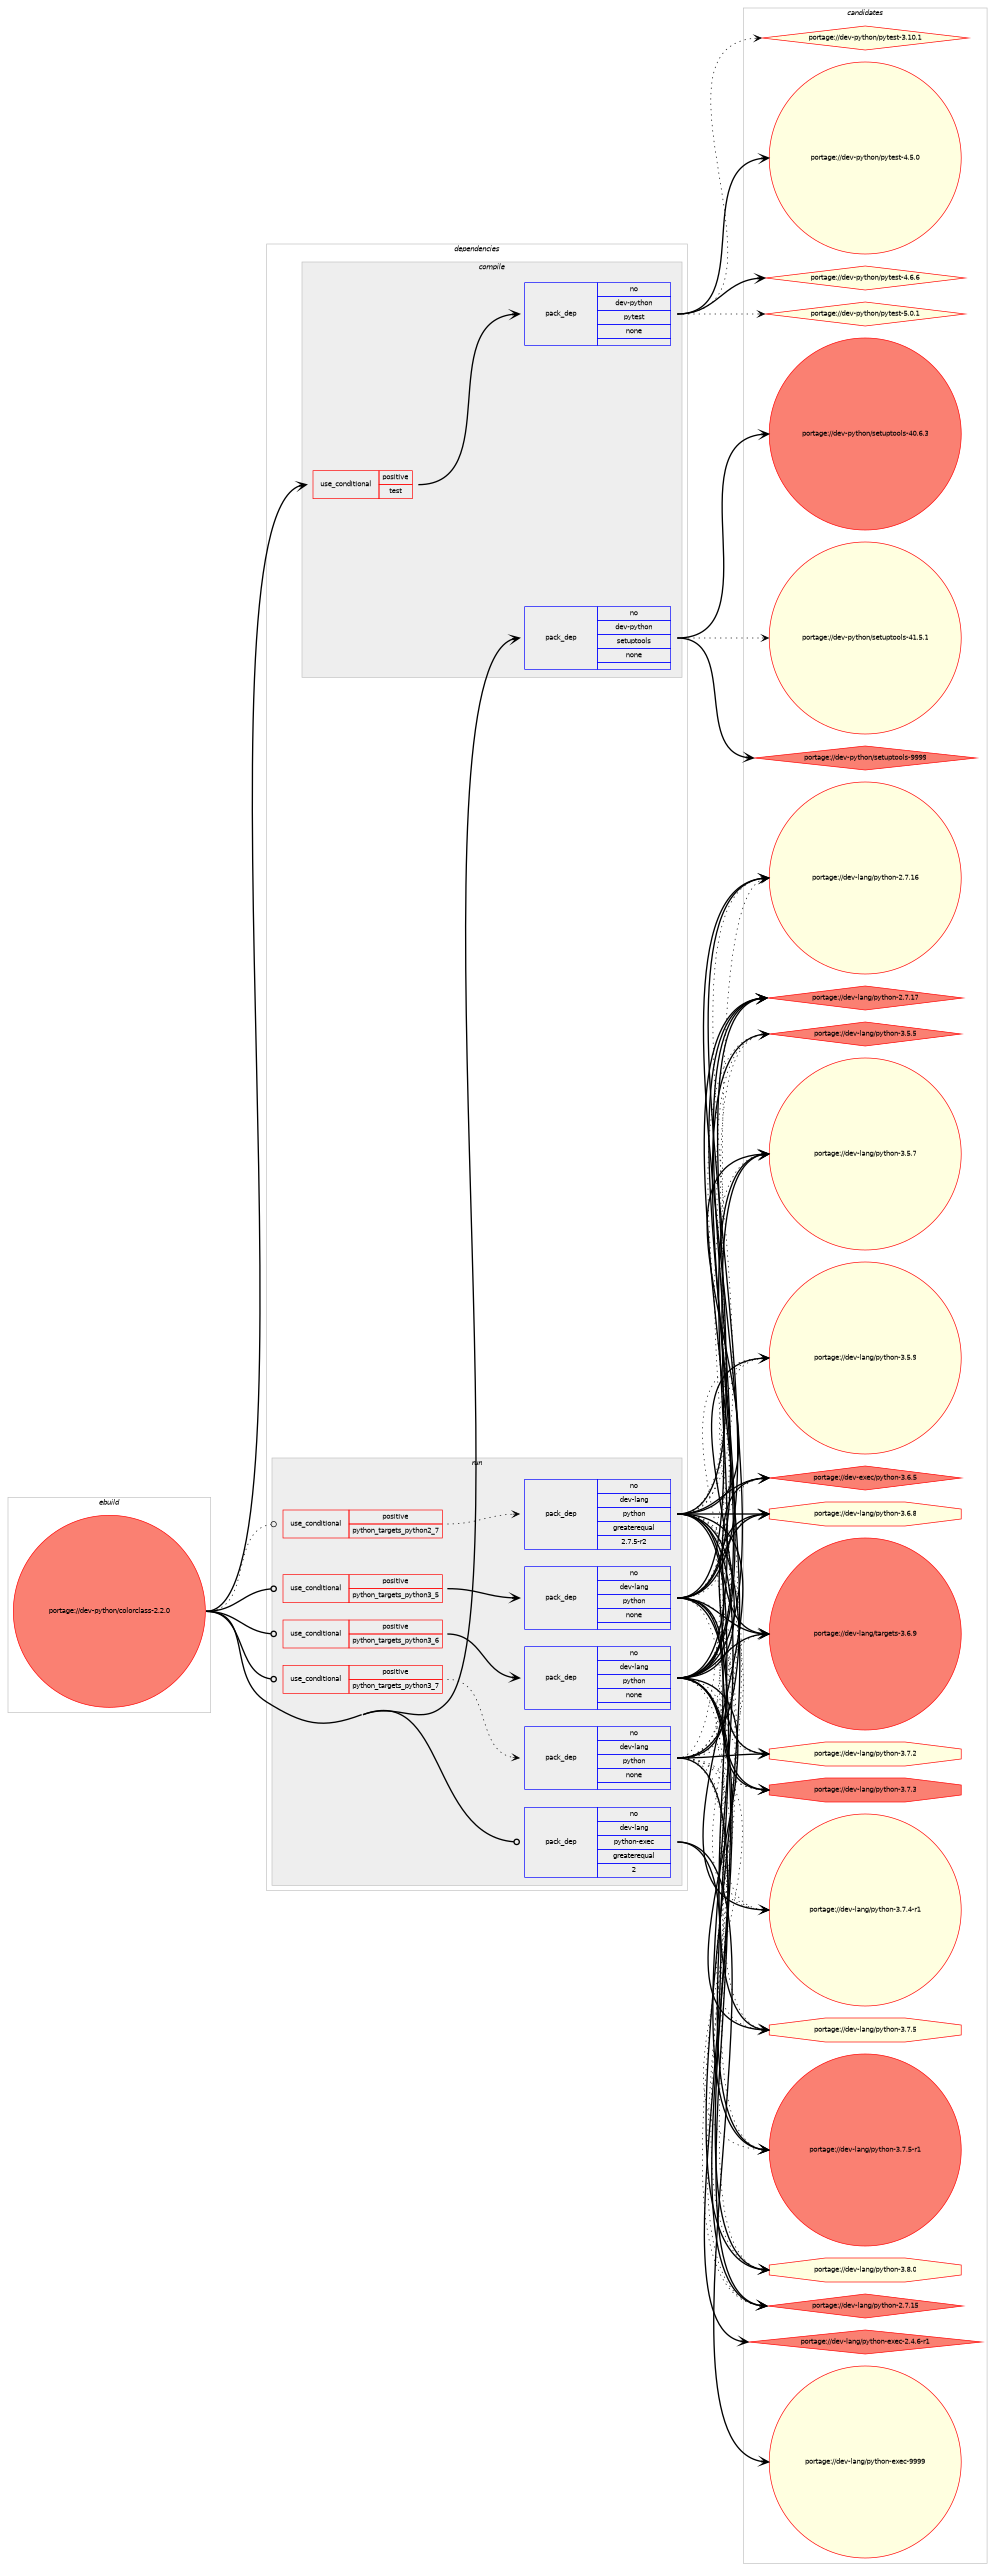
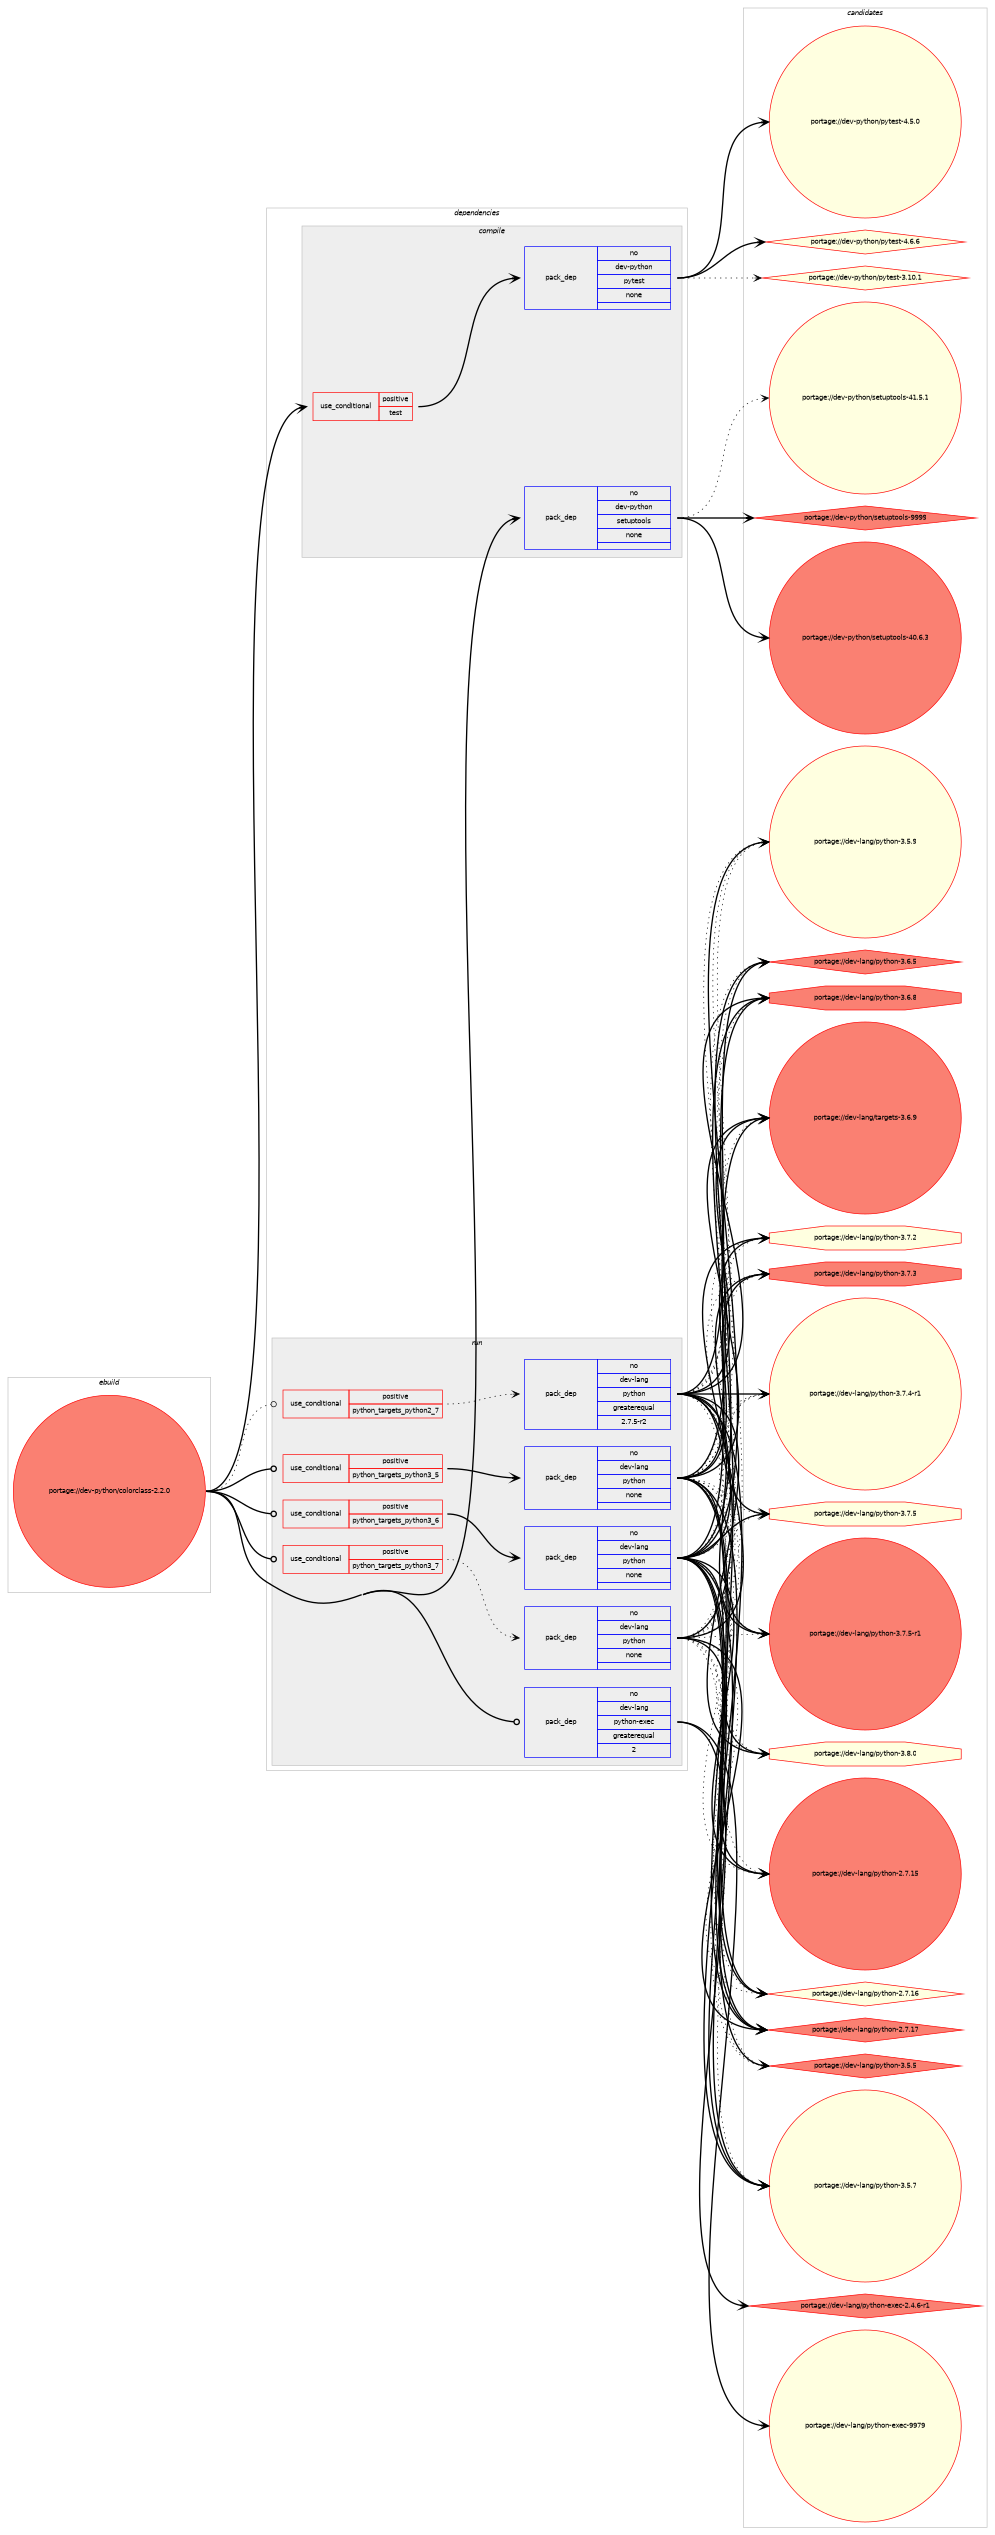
node "portage://dev-python/pytest-5.0.1": removed
node "portage://dev-lang/python-2.7.16": shape circle -> diamond
node "portage://dev-exec/python-3.6.5": label "portage://dev-exec/python-3.6.5" -> "portage://dev-lang/python-3.6.5"
node "portage://dev-lang/python-3.6.8": fillcolor lightyellow -> salmon
node "portage://dev-lang/python-2.7.15": shape diamond -> circle
node "portage://dev-lang/python-exec-9999": label "portage://dev-lang/python-exec-9999" -> "portage://dev-lang/python-exec-9979"
